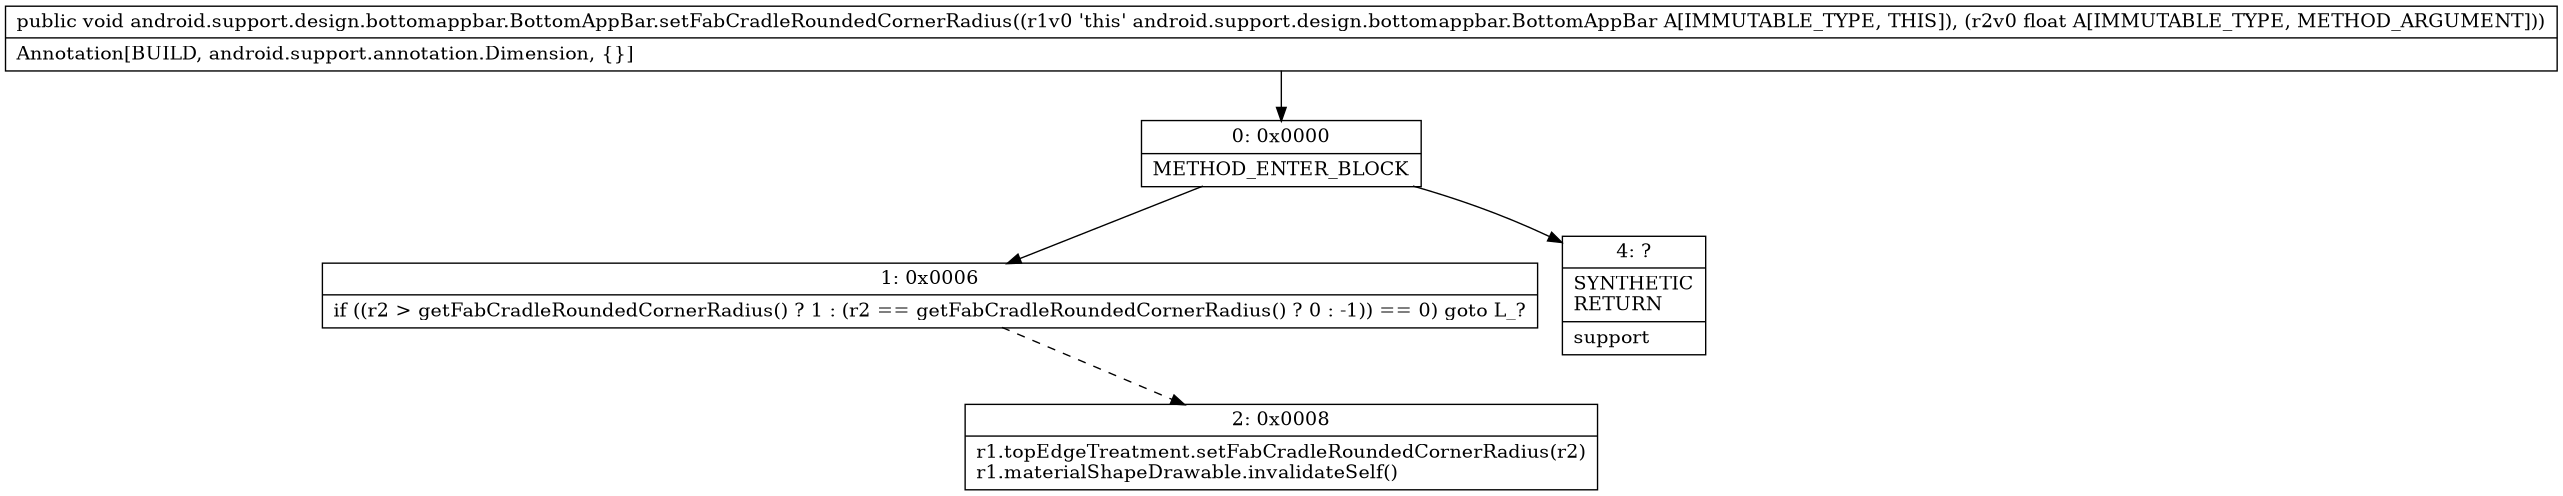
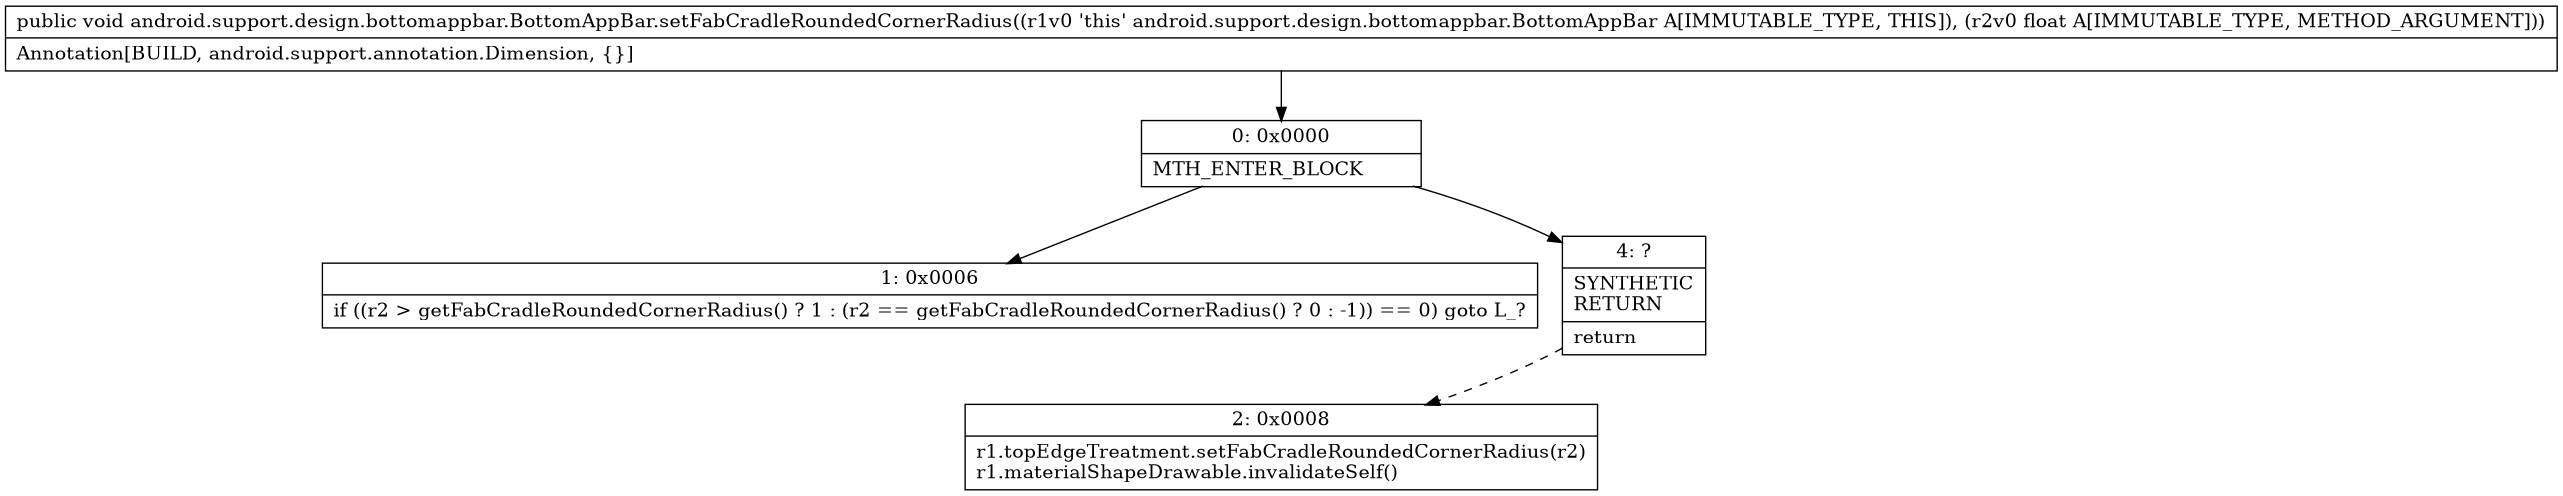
node "0: 0x0000": text "METHOD_ENTER_BLOCK" -> "MTH_ENTER_BLOCK"
node "4: ?": text "support" -> "return"
edge "1: 0x0006" -> "2: 0x0008": now "4: ?" -> "2: 0x0008"
